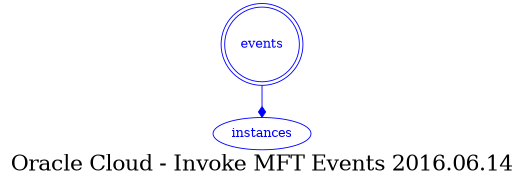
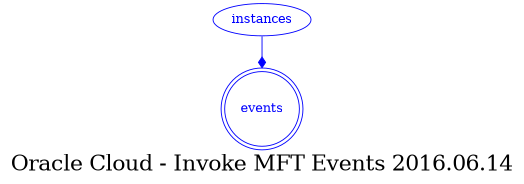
edge "events" -> "instances": reversed
